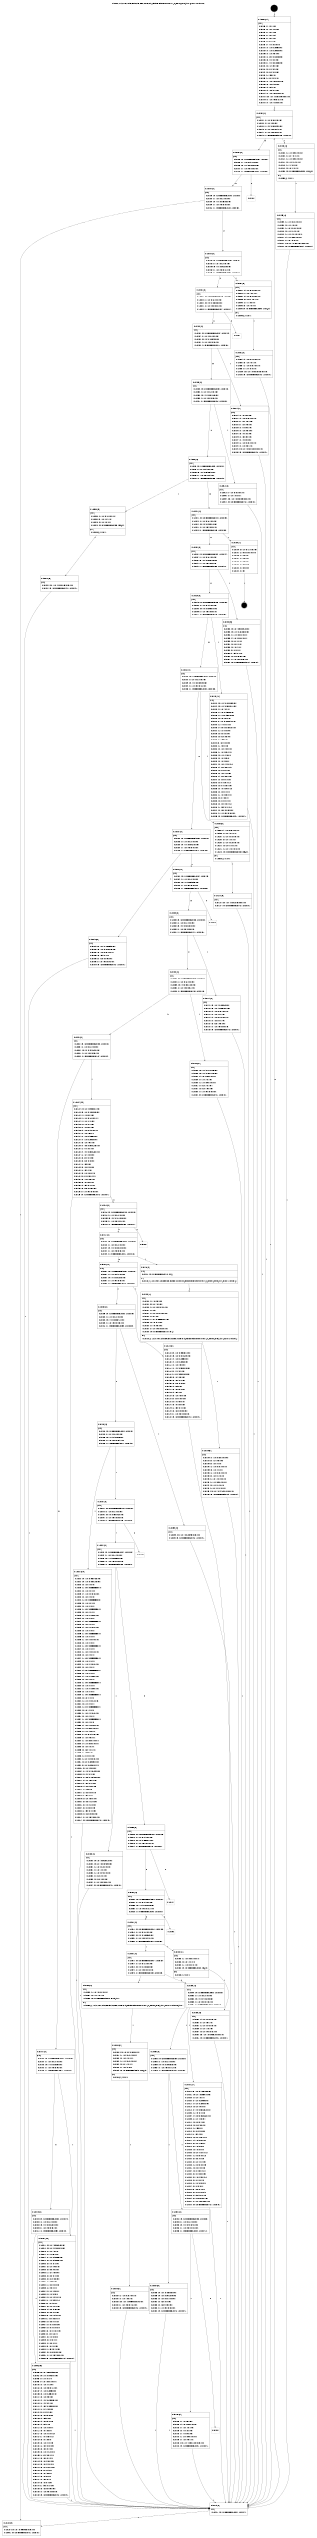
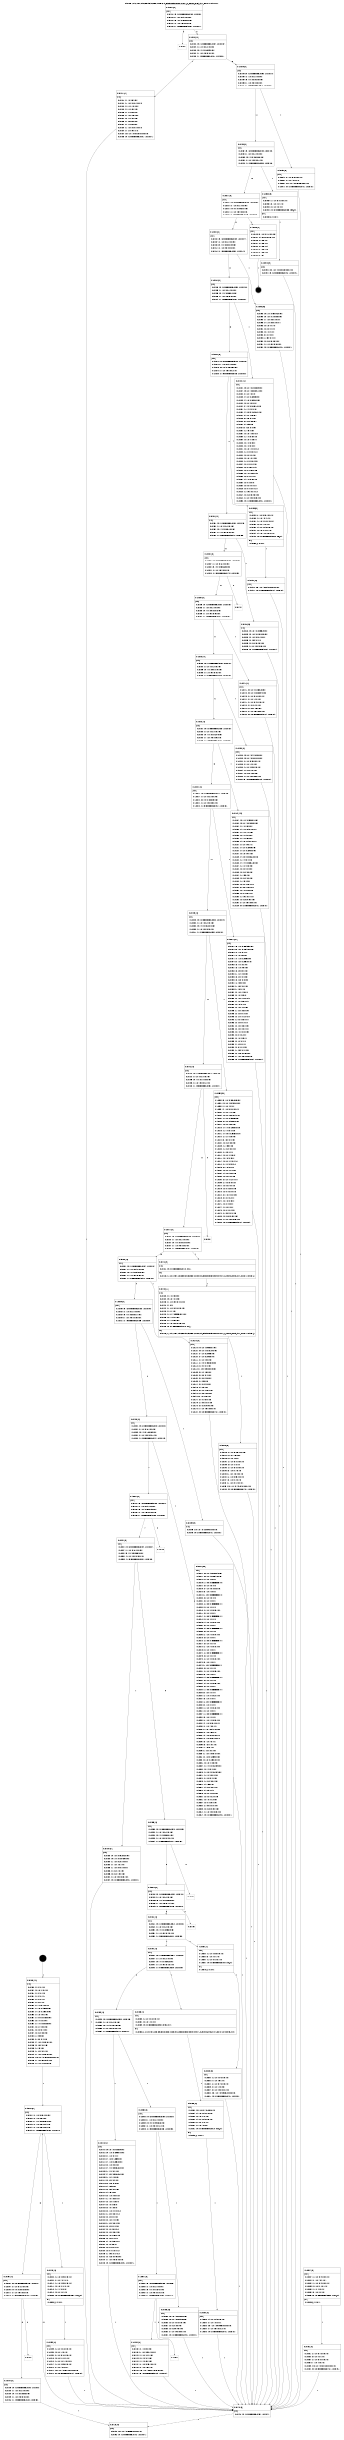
node "0x401b8a [28]": removed
edge "0x402487 [115]" -> "0x401d4a [28]": now "0x401d2e [28]" -> "0x401d4a [28]"
